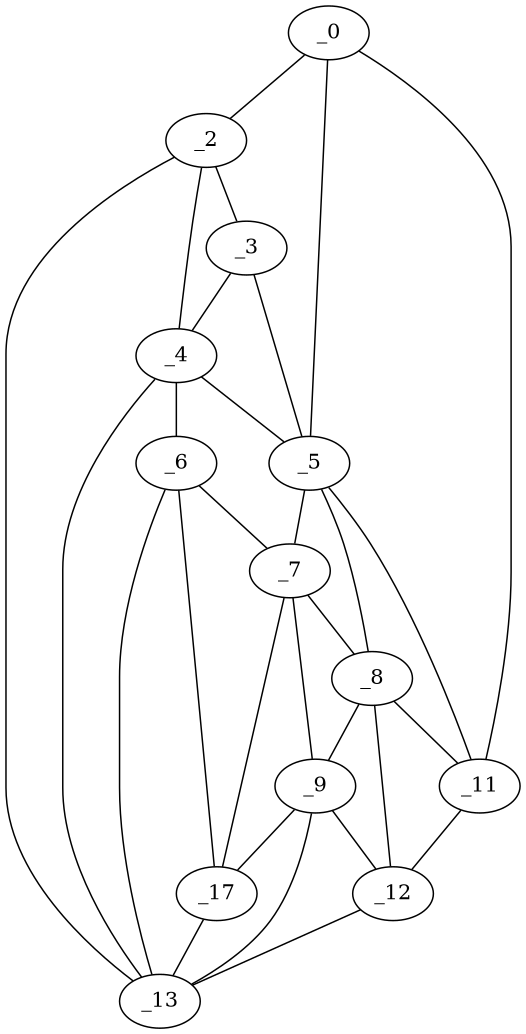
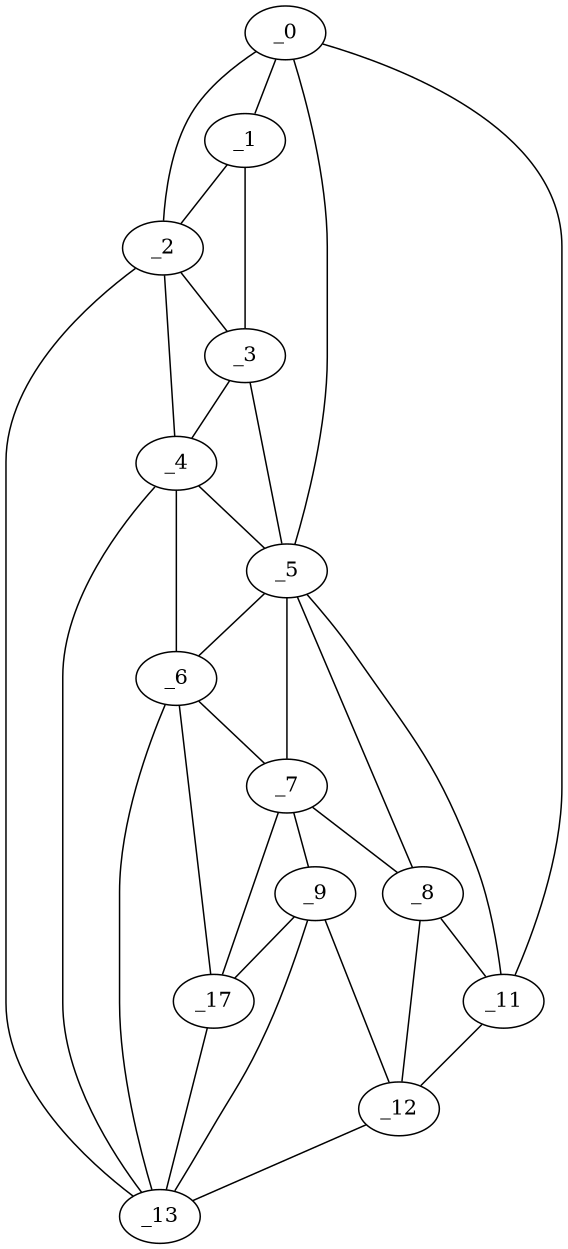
node "_1": added
edge "_5" -- "_6": added
edge "_8" -- "_9": removed
